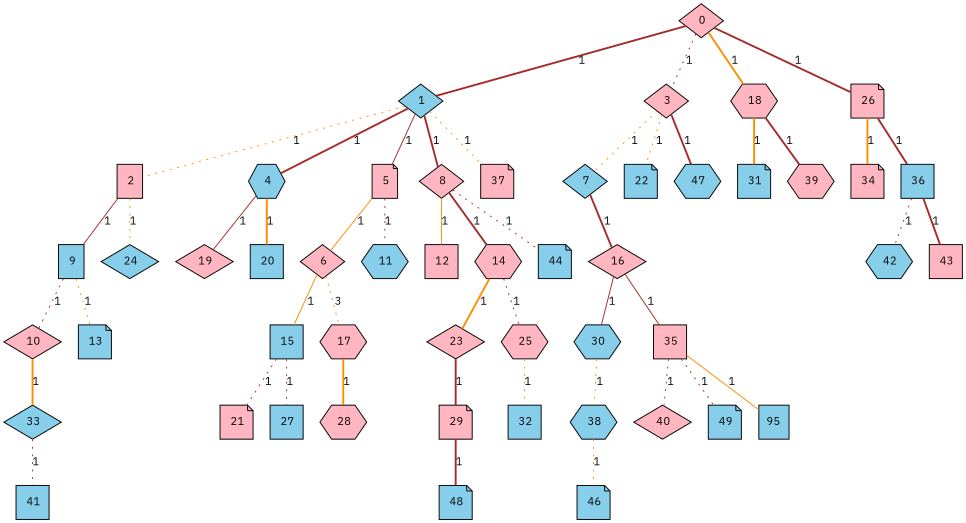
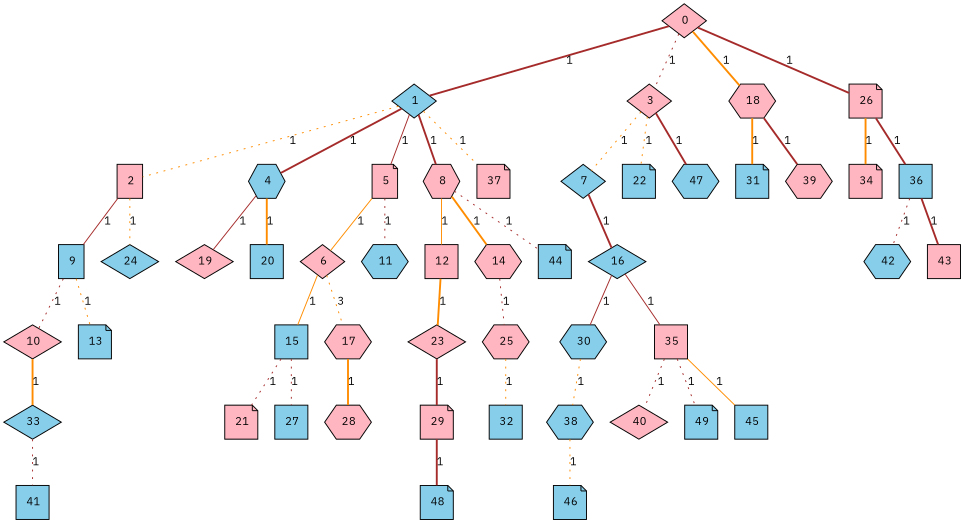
node "8": shape diamond -> hexagon
edge "8" -- "14": color brown -> darkorange
node "16": fillcolor lightpink -> skyblue
edge "14" -- "23": now "12" -- "23"
node "95": label "95" -> "45"
